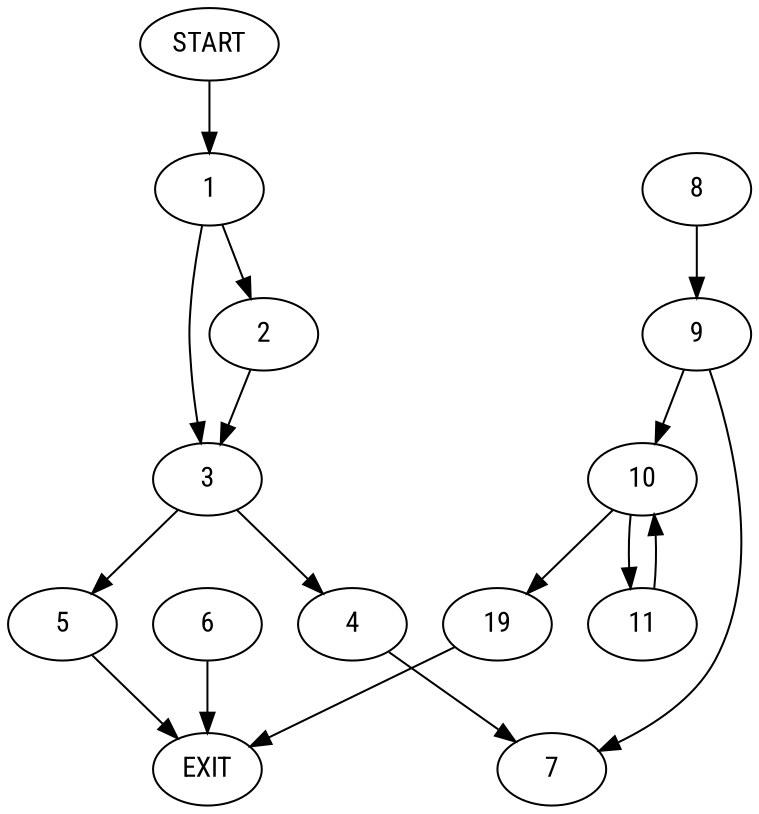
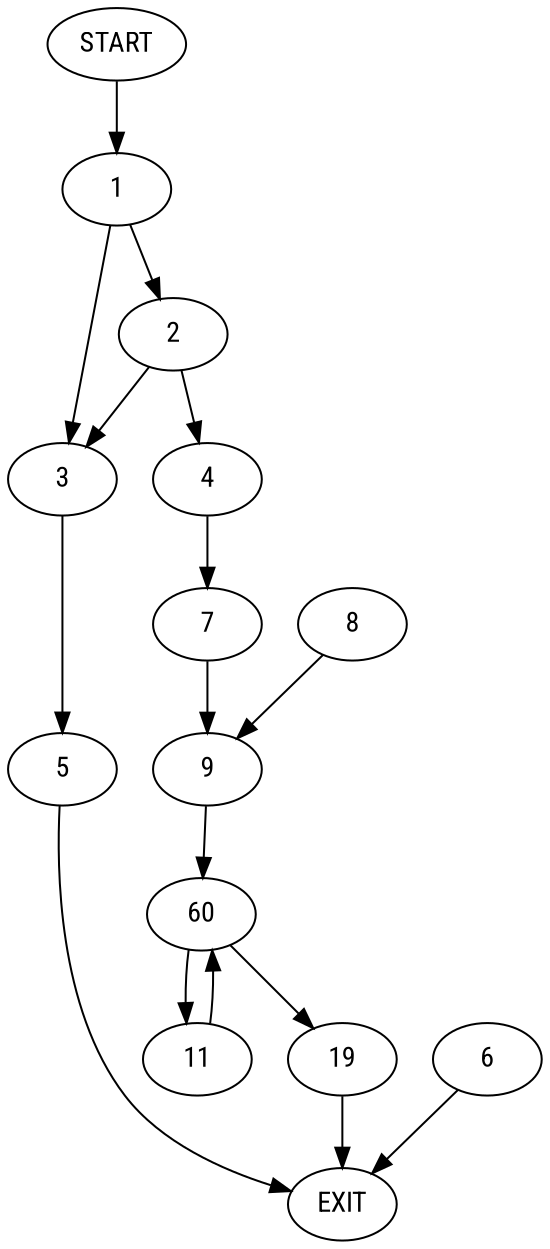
node "10": label "10" -> "60"
edge "3" -> "4": now "2" -> "4"
edge "9" -> "7": reversed
